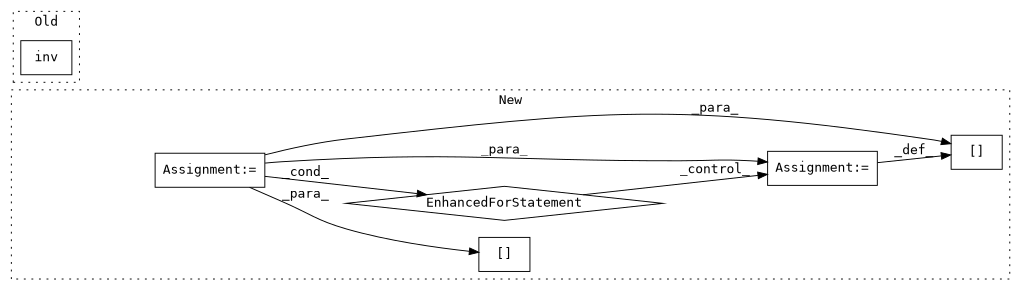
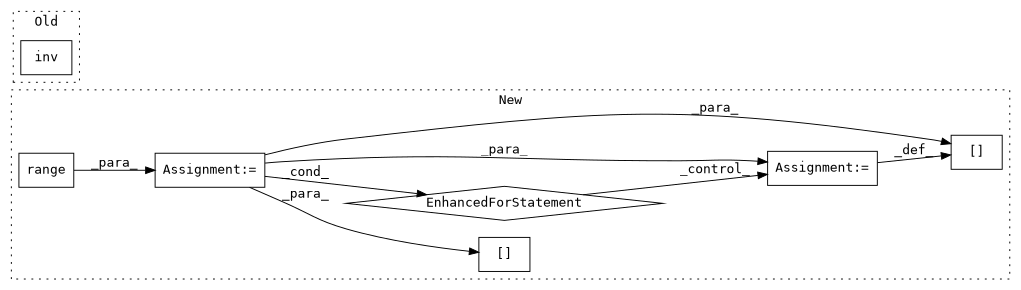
node "range": added
